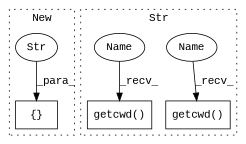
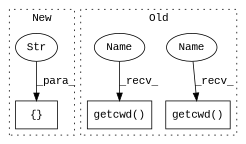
cluster "Str": label "Str" -> "Old"
